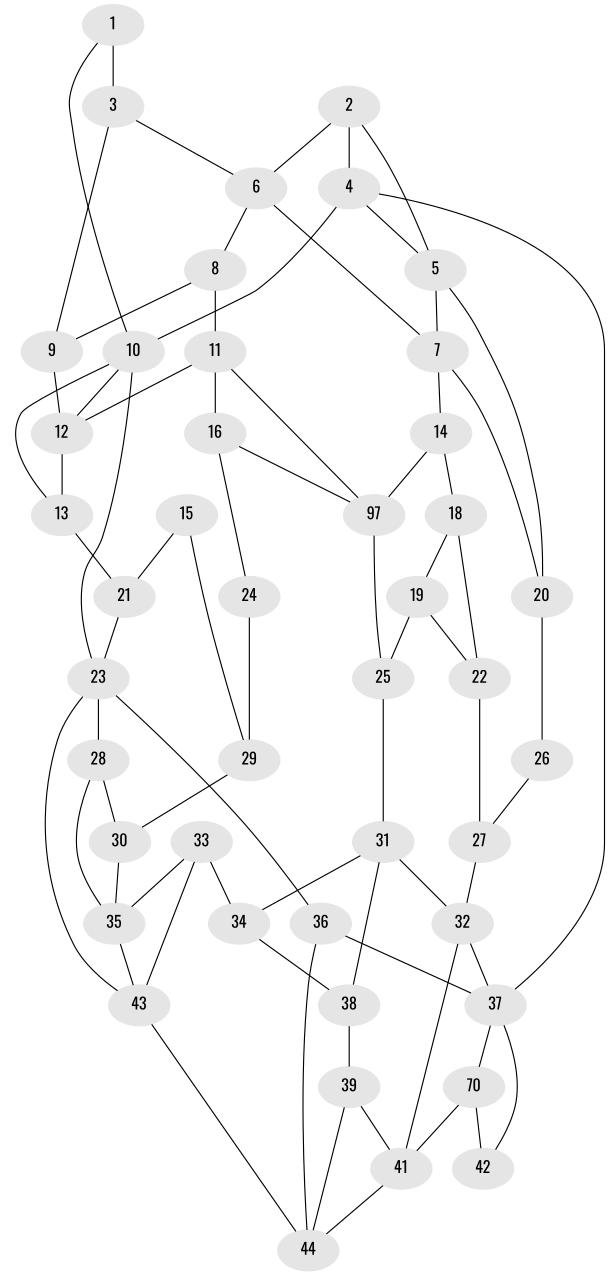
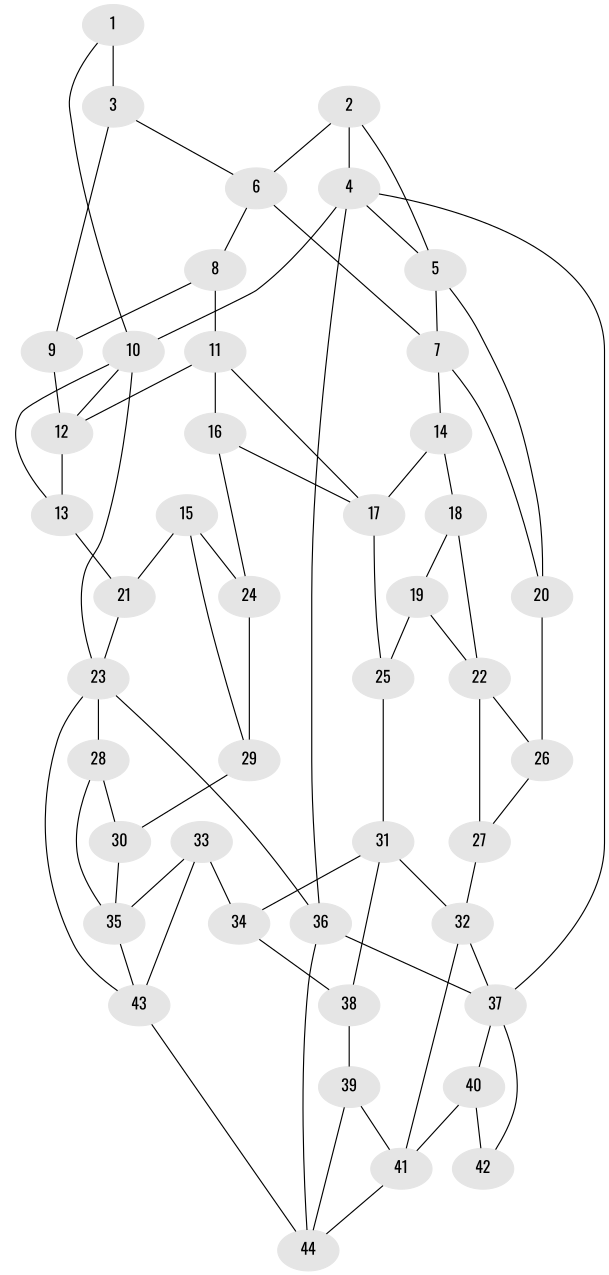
node "97": label "97" -> "17"
edge "4" -- "36": added
edge "15" -- "24": added
edge "22" -- "26": added
node "70": label "70" -> "40"
